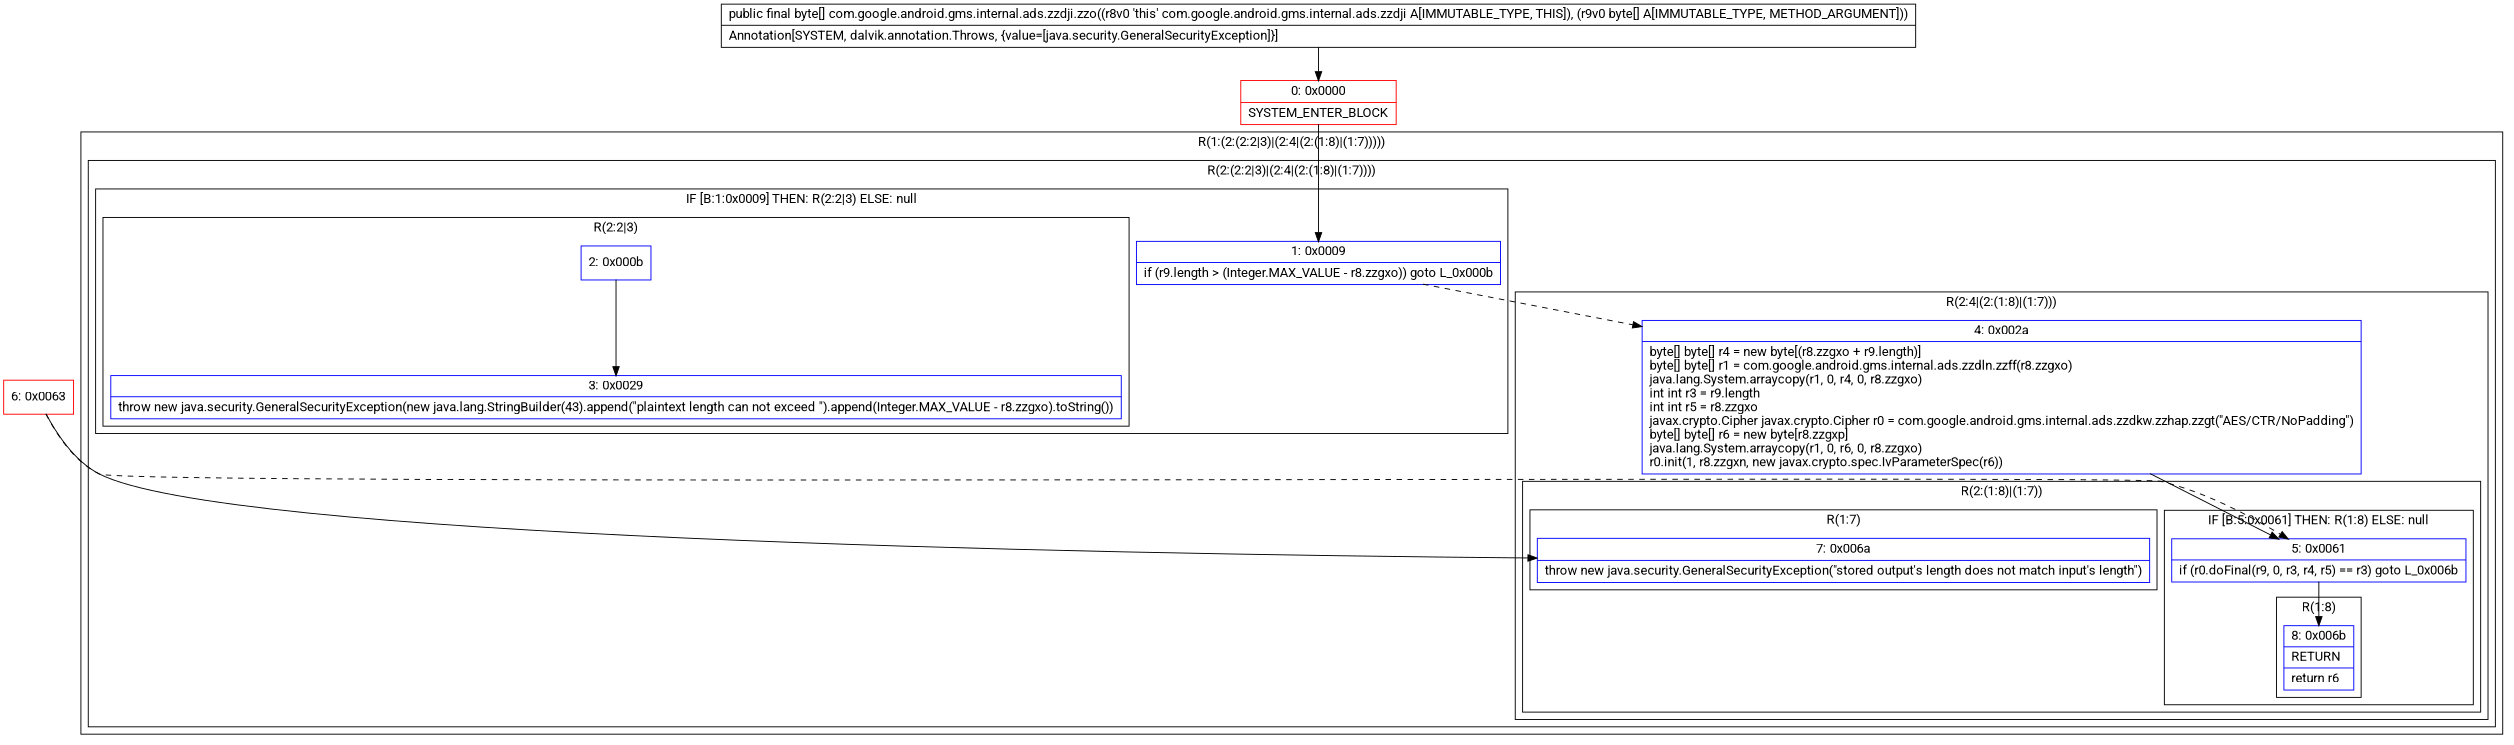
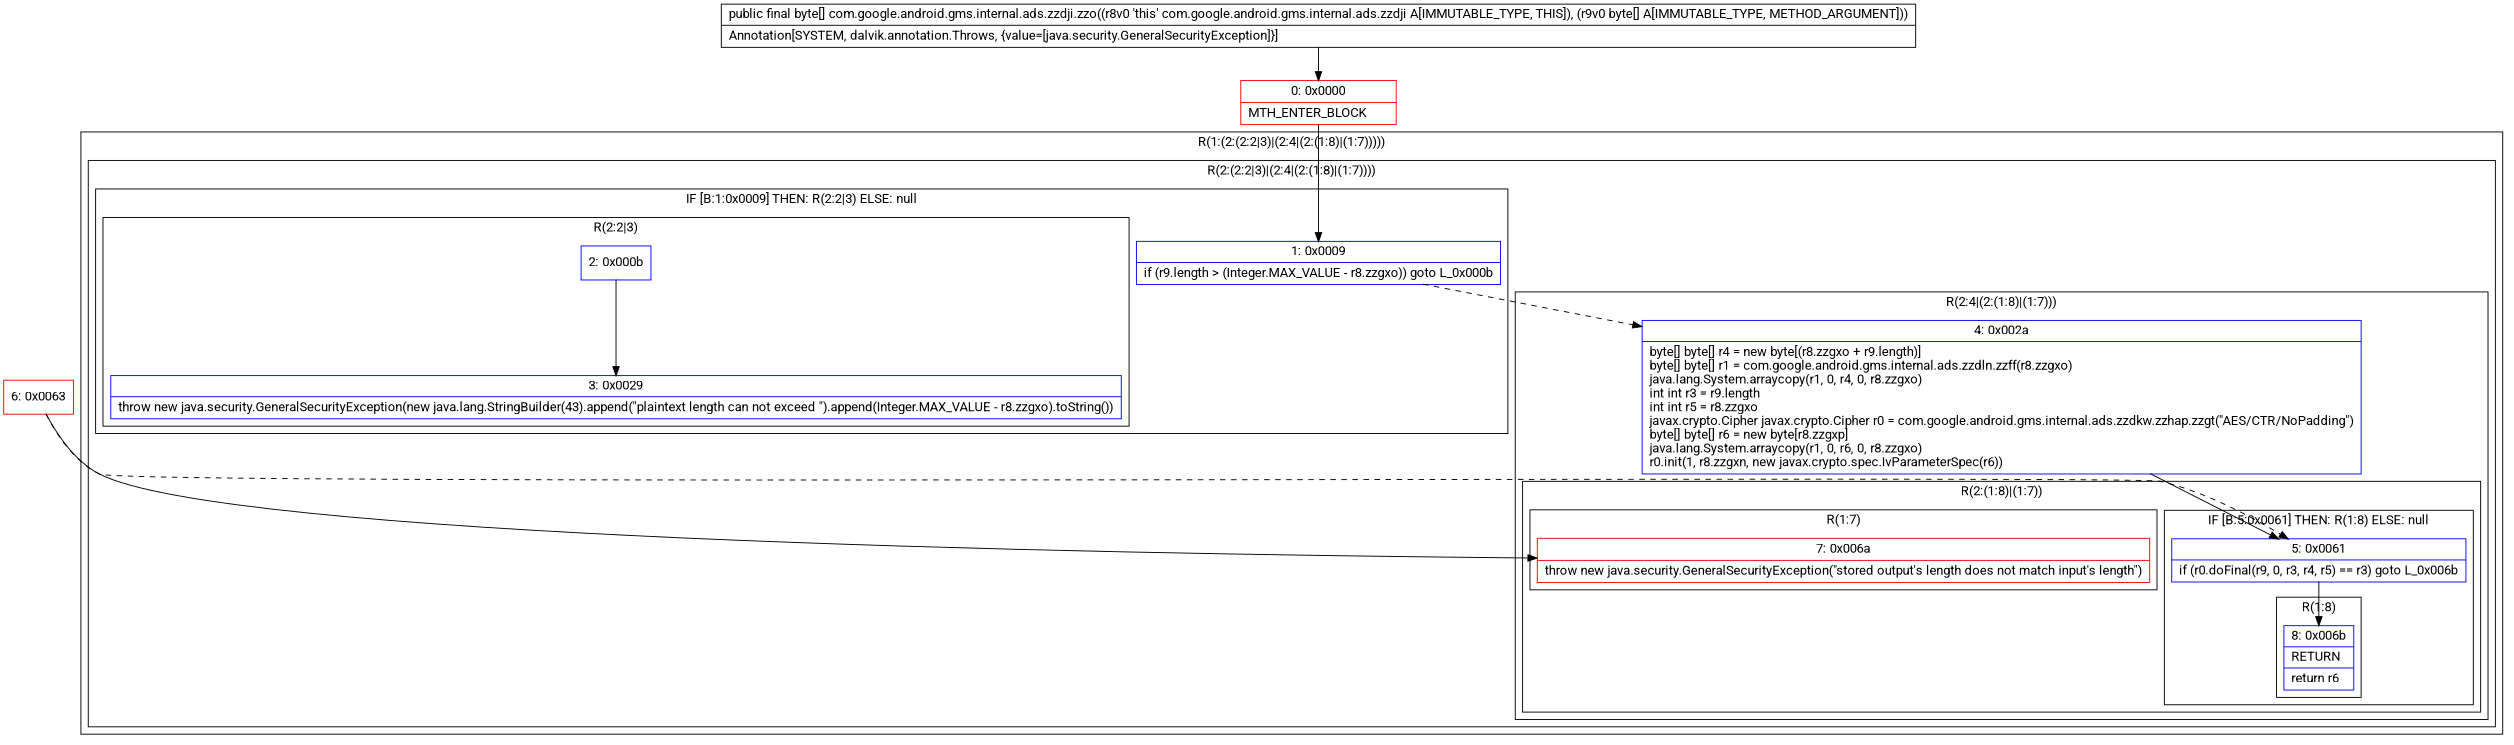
node "0: 0x0000": text "SYSTEM_ENTER_BLOCK" -> "MTH_ENTER_BLOCK"
node "7: 0x006a": color blue -> red
